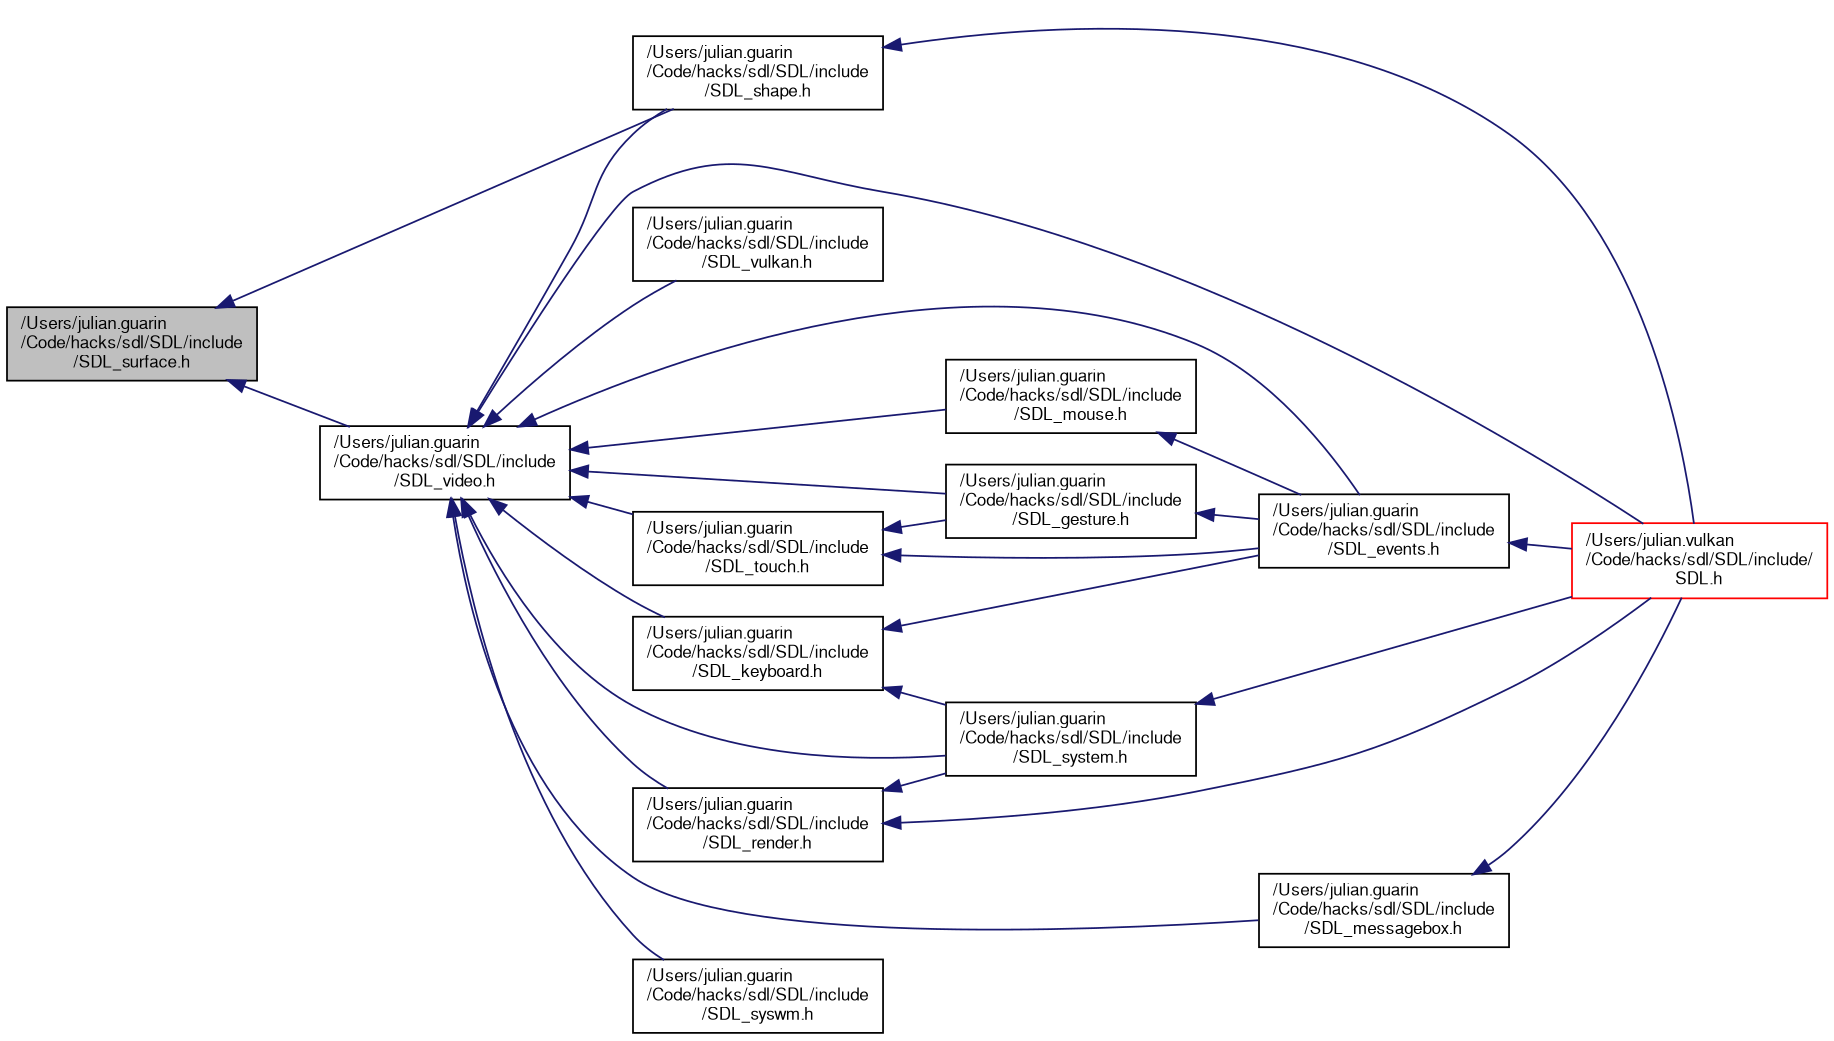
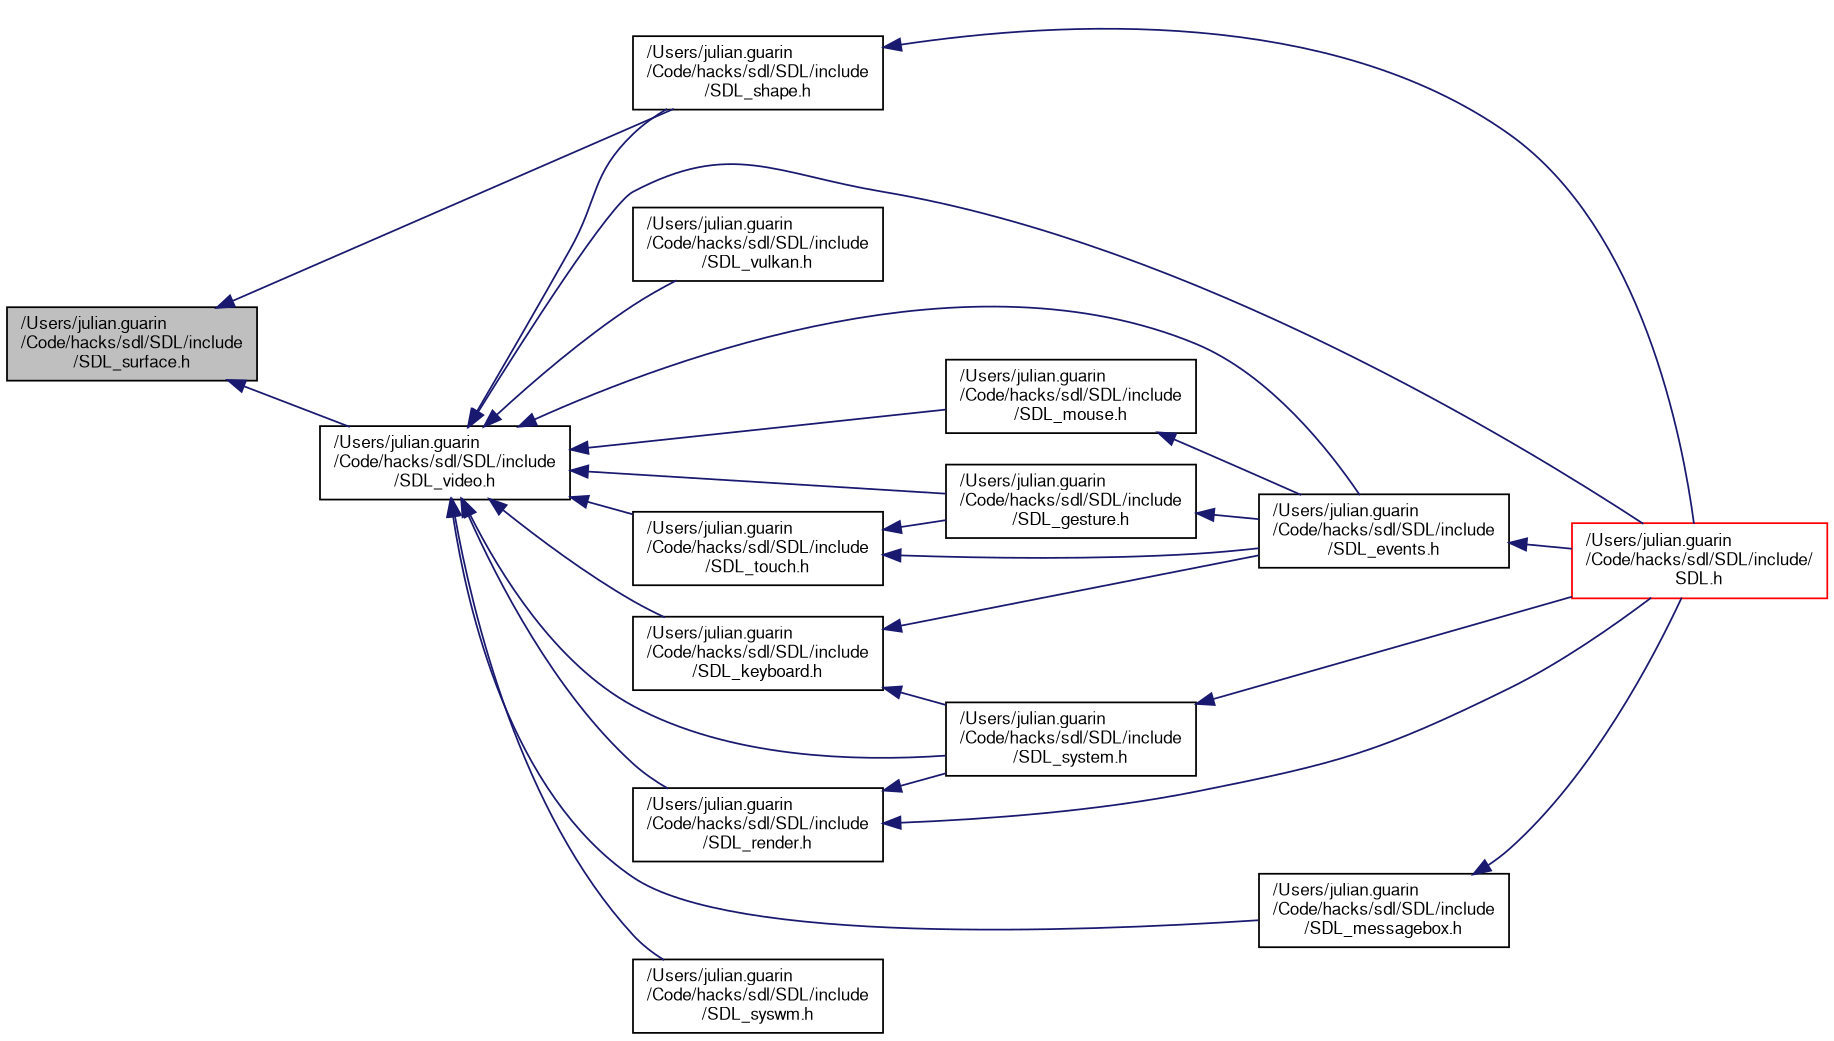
node "/Users/julian.vulkan /Code/hacks/sdl/SDL/include/ SDL.h": label "/Users/julian.vulkan /Code/hacks/sdl/SDL/include/ SDL.h" -> "/Users/julian.guarin /Code/hacks/sdl/SDL/include/ SDL.h"
